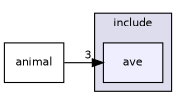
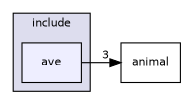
edge "animal" -> "ave": reversed
